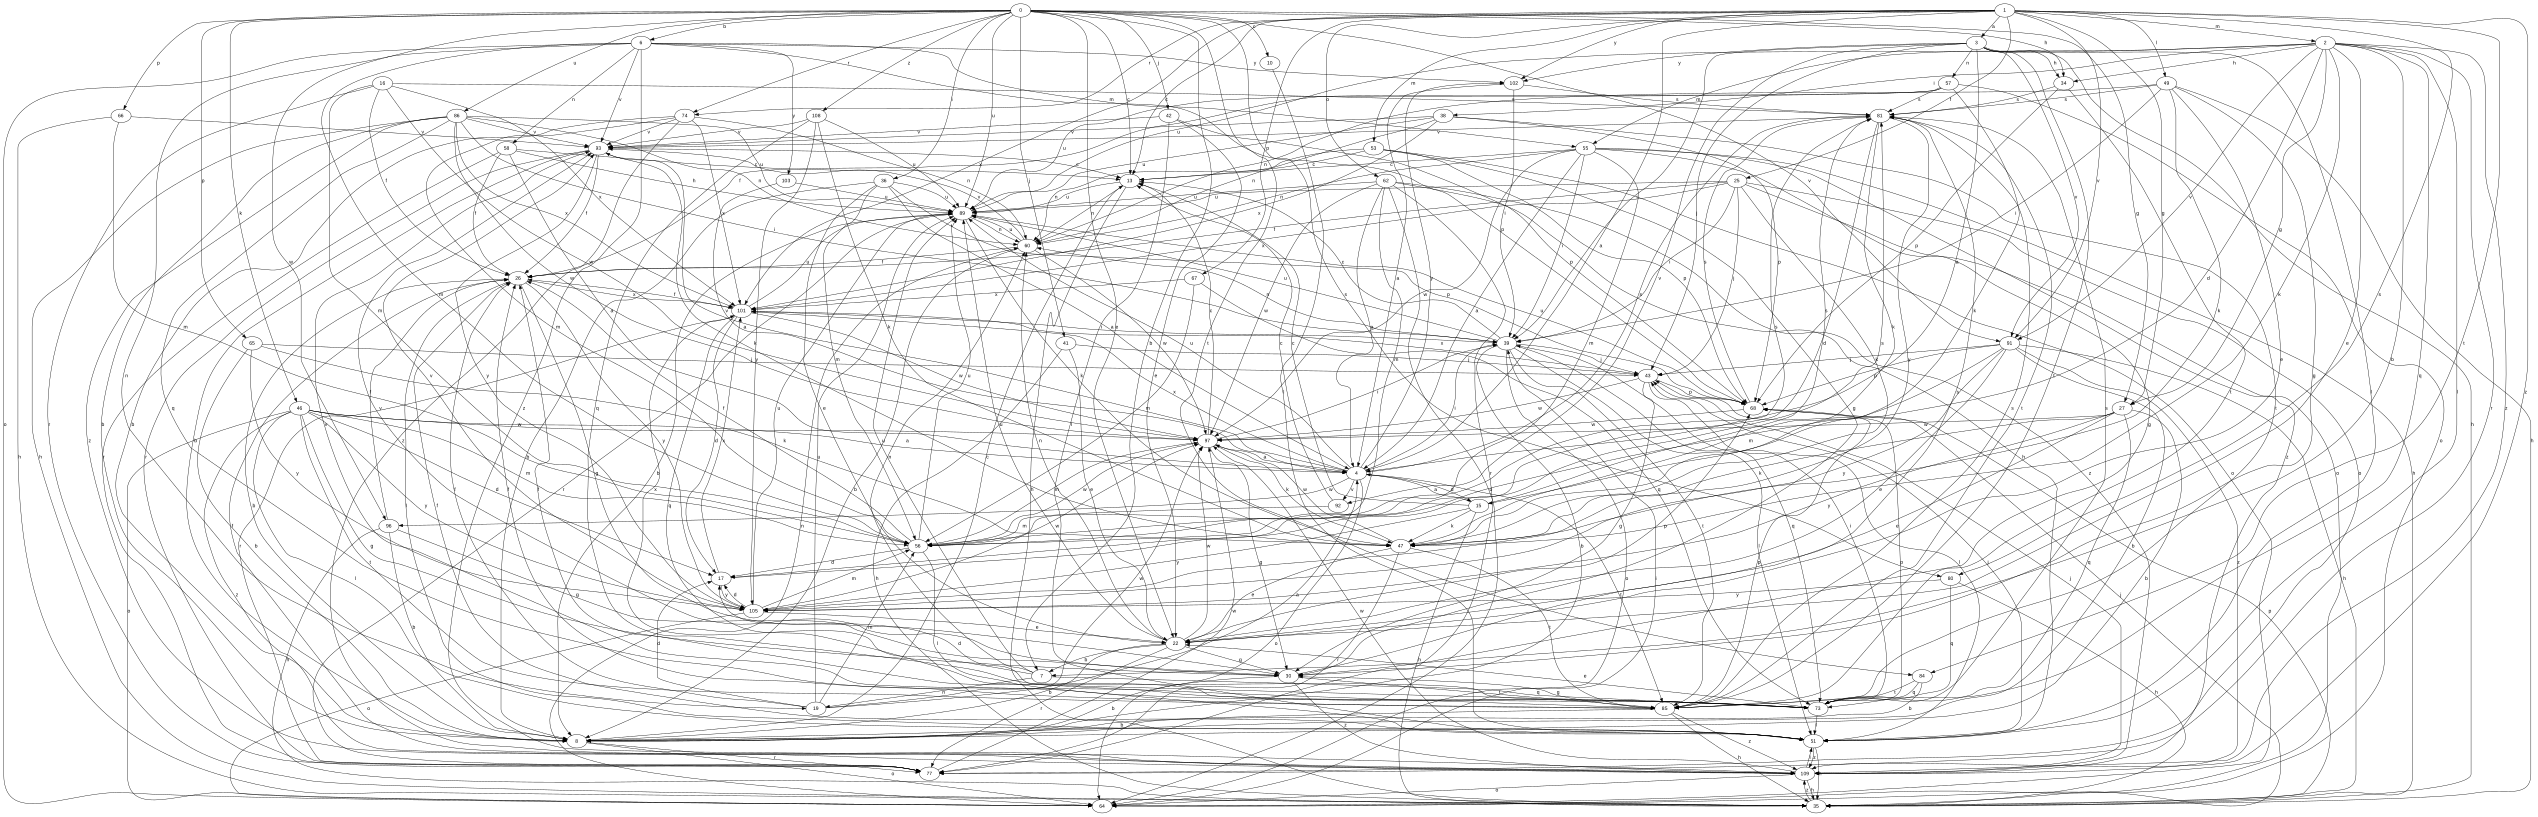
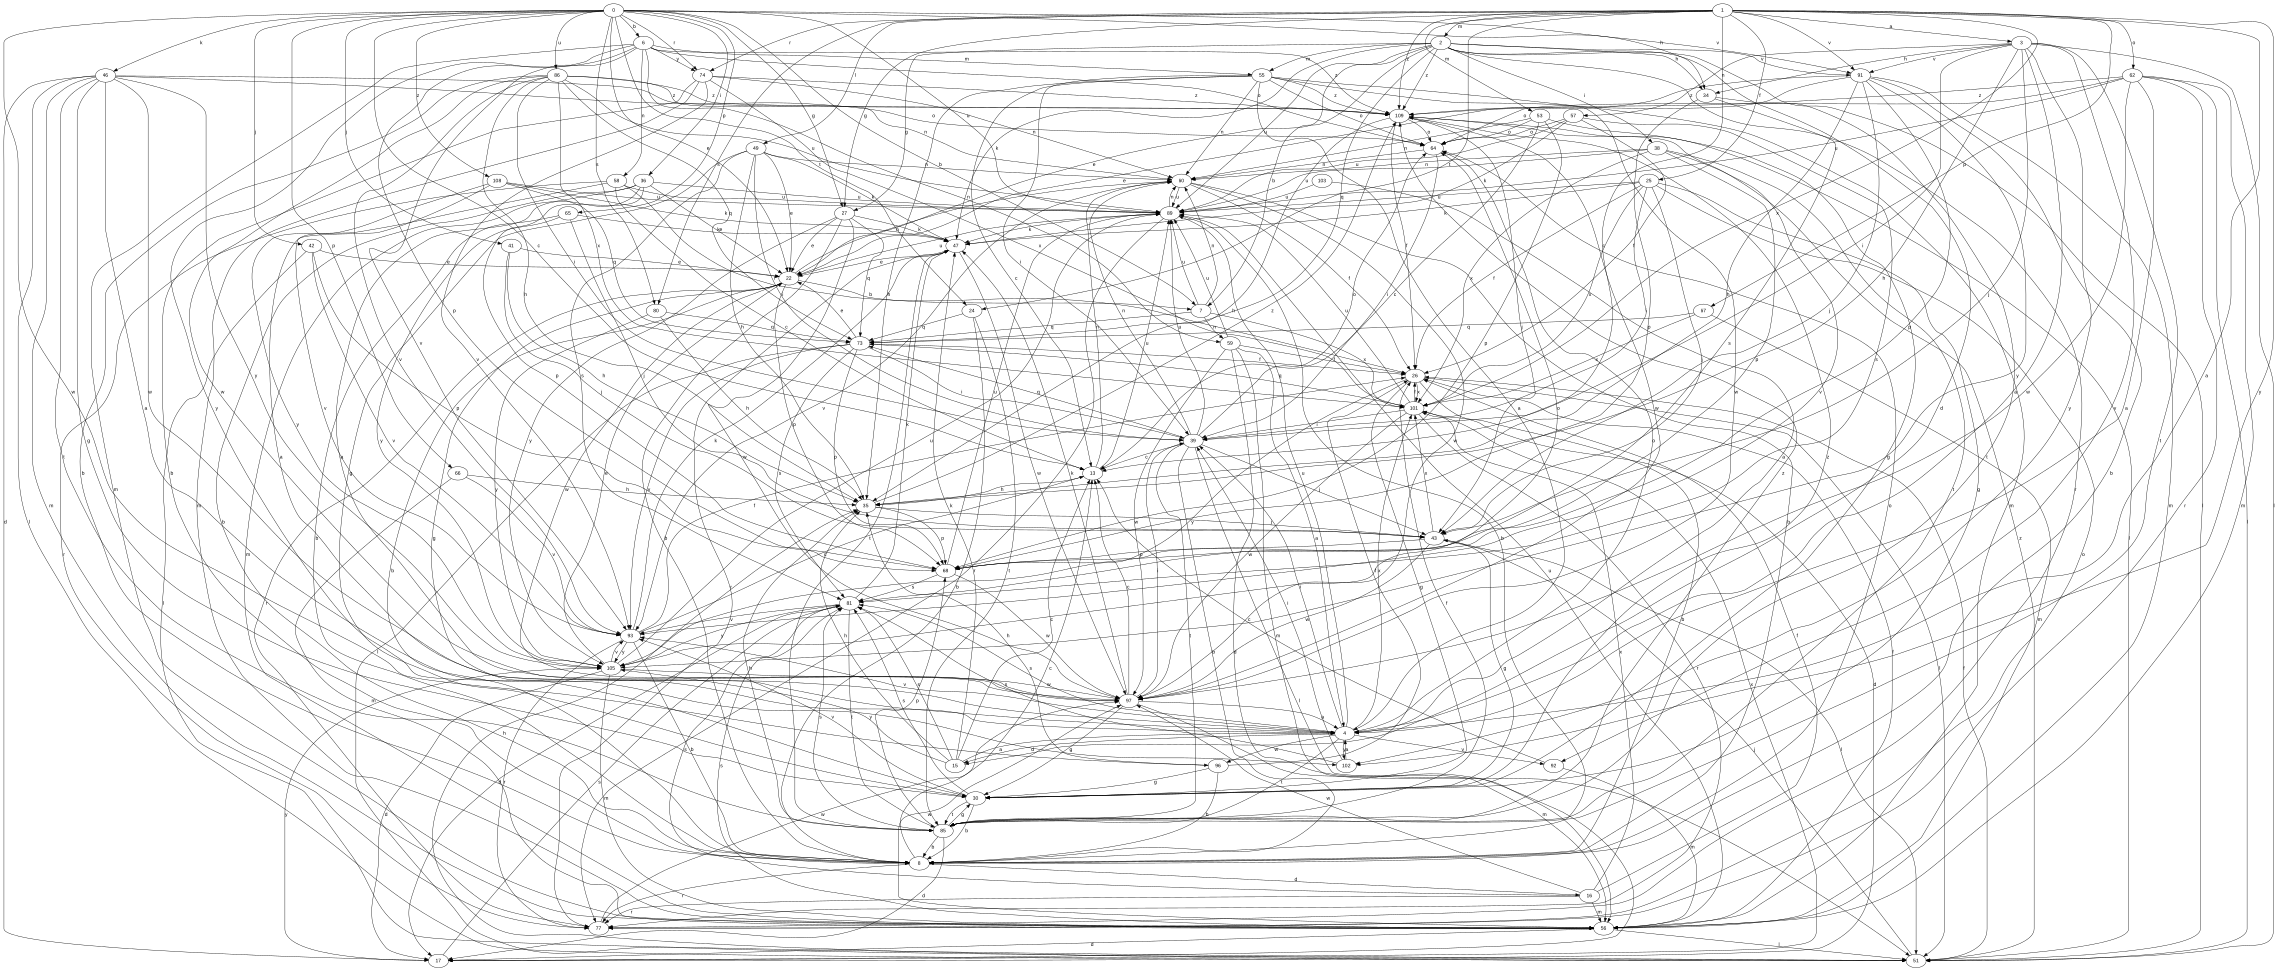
edge "6" -> "103": now "6" -> "74"
node "10": removed
edge "58" -> "89": label "h" -> "u"
edge "62" -> "51": label "h" -> "l"
node "84": label "84" -> "24"
node "19": label "19" -> "59"
edge "8" -> "16": added, label "d"
